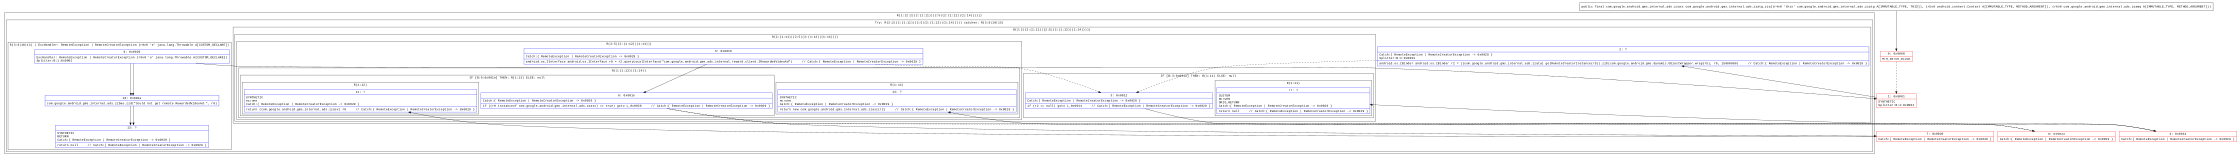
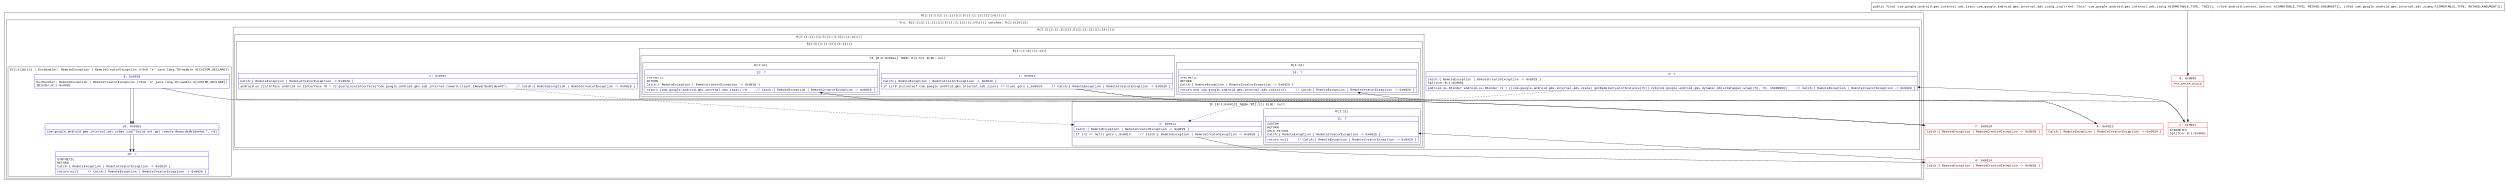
node "9: 0x0029": text "Splitter:B:1:0x0001" -> "IBinder:B:1:0x0001"
edge "0: 0x0000" -> "1: 0x0001": style dashed -> solid
edge "5: 0x0016" -> "6: 0x001e": removed
